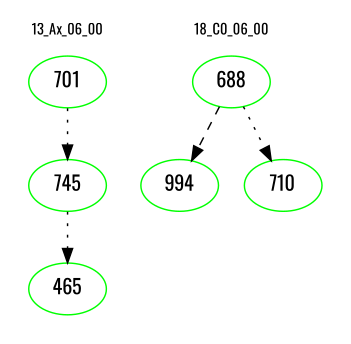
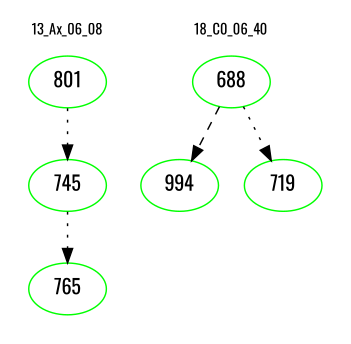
cluster "13_Ax_06_00": label "13_Ax_06_00" -> "13_Ax_06_08"
cluster "18_C0_06_00": label "18_C0_06_00" -> "18_C0_06_40"
node "701": label "701" -> "801"
node "710": label "710" -> "719"
node "465": label "465" -> "765"
